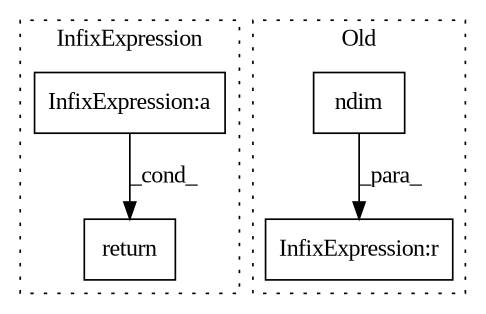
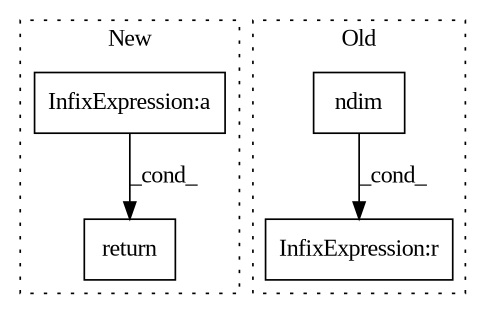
cluster "InfixExpression": label "InfixExpression" -> "New"
edge "ndim" -> "InfixExpression:r": label "_para_" -> "_cond_"
